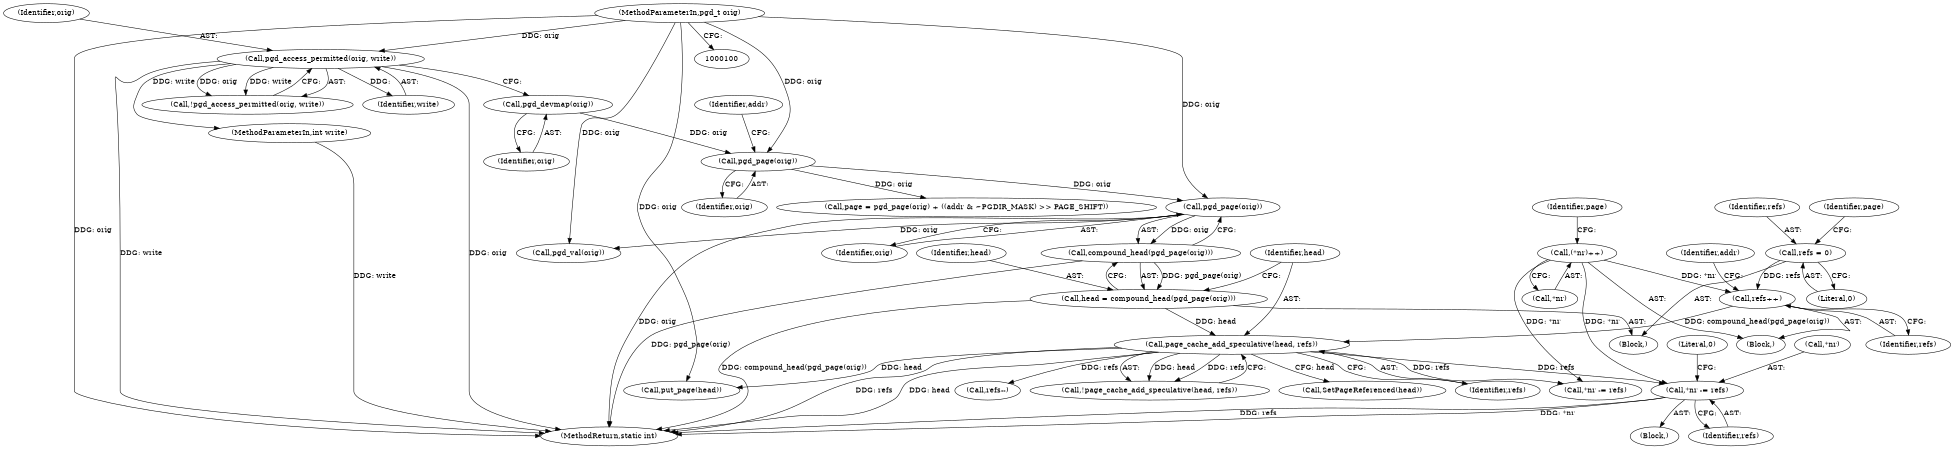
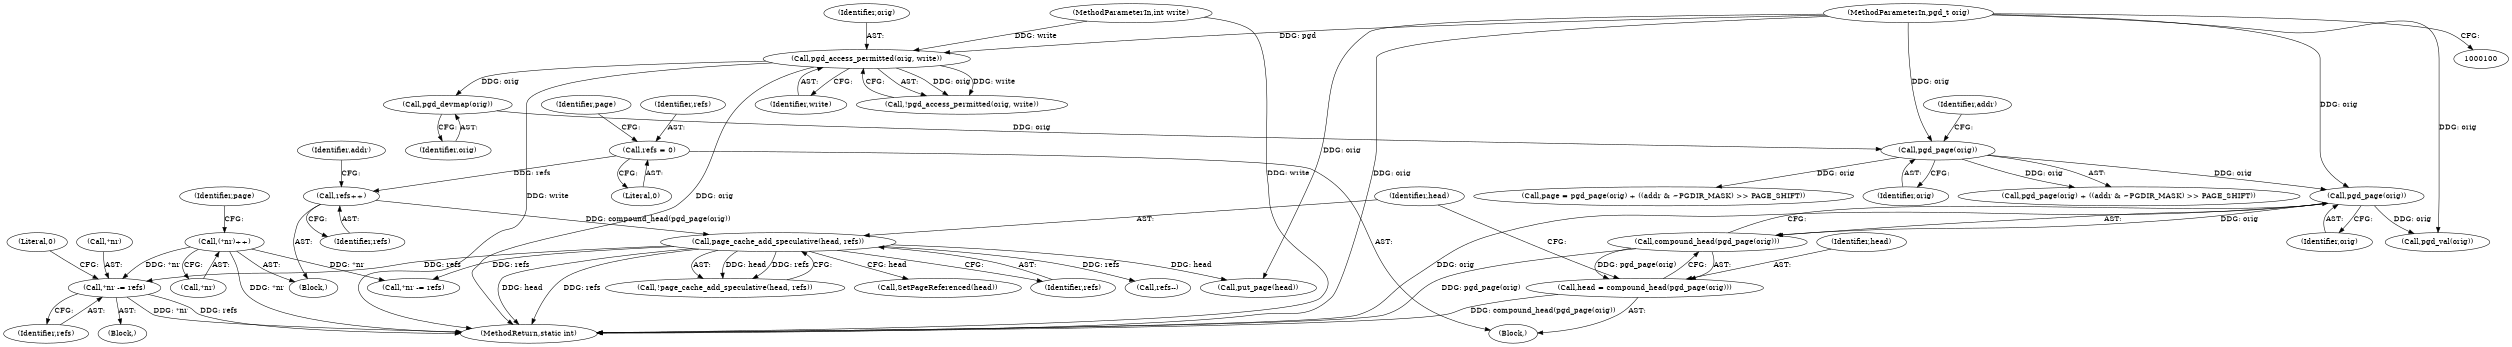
edge "(MethodParameterIn,pgd_t orig)" -> "(Call,pgd_access_permitted(orig, write))": label "DDG: orig" -> "DDG: pgd"
edge "(Call,pgd_access_permitted(orig, write))" -> "(Identifier,write)": label "DDG: " -> "CFG: "
edge "(Call,pgd_access_permitted(orig, write))" -> "(Call,pgd_devmap(orig))": label "CFG: " -> "DDG: orig"
edge "(Call,pgd_access_permitted(orig, write))" -> "(MethodParameterIn,int write)": reversed
node "(Call,pgd_page(orig) + ((addr & ~PGDIR_MASK) >> PAGE_SHIFT))": added
edge "(Call,(*nr)++)" -> "(Call,refs++)": now "(Call,(*nr)++)" -> "(MethodReturn,static int)"
edge "(Call,head = compound_head(pgd_page(orig)))" -> "(Call,page_cache_add_speculative(head, refs))": removed, label "DDG: head"
